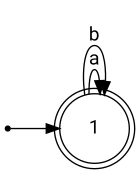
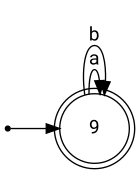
node "1": label "1" -> "9"
